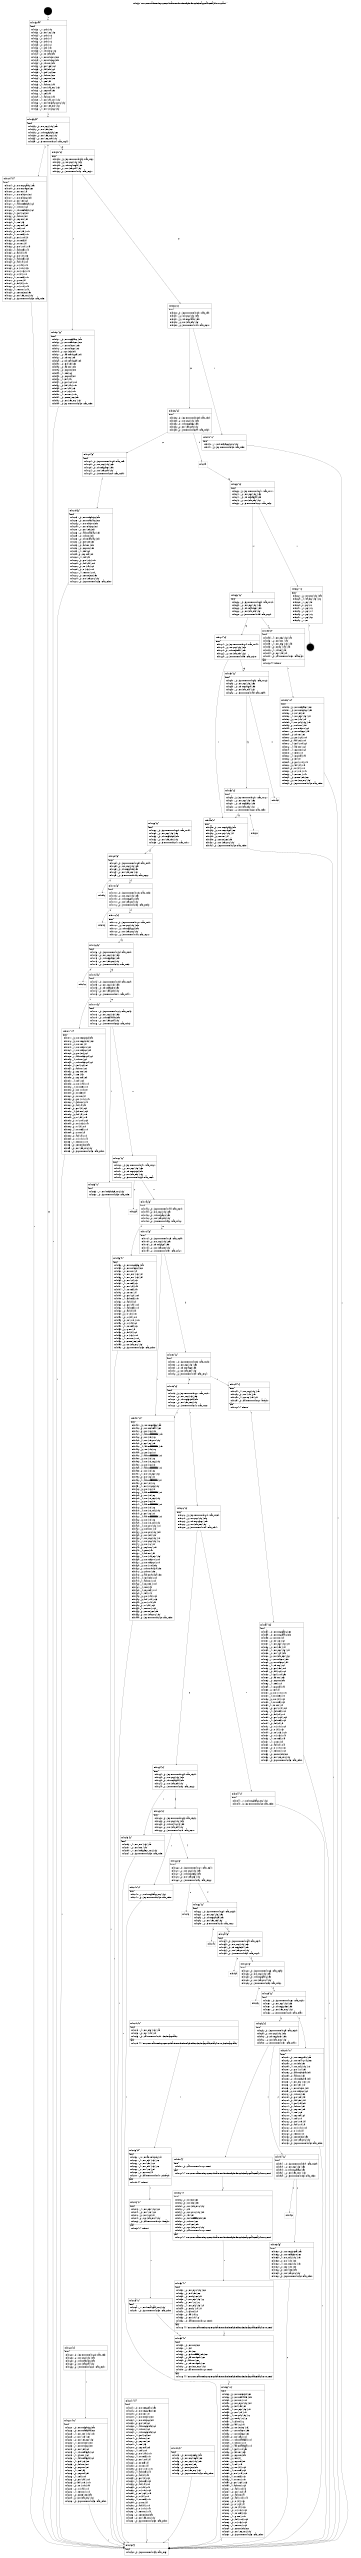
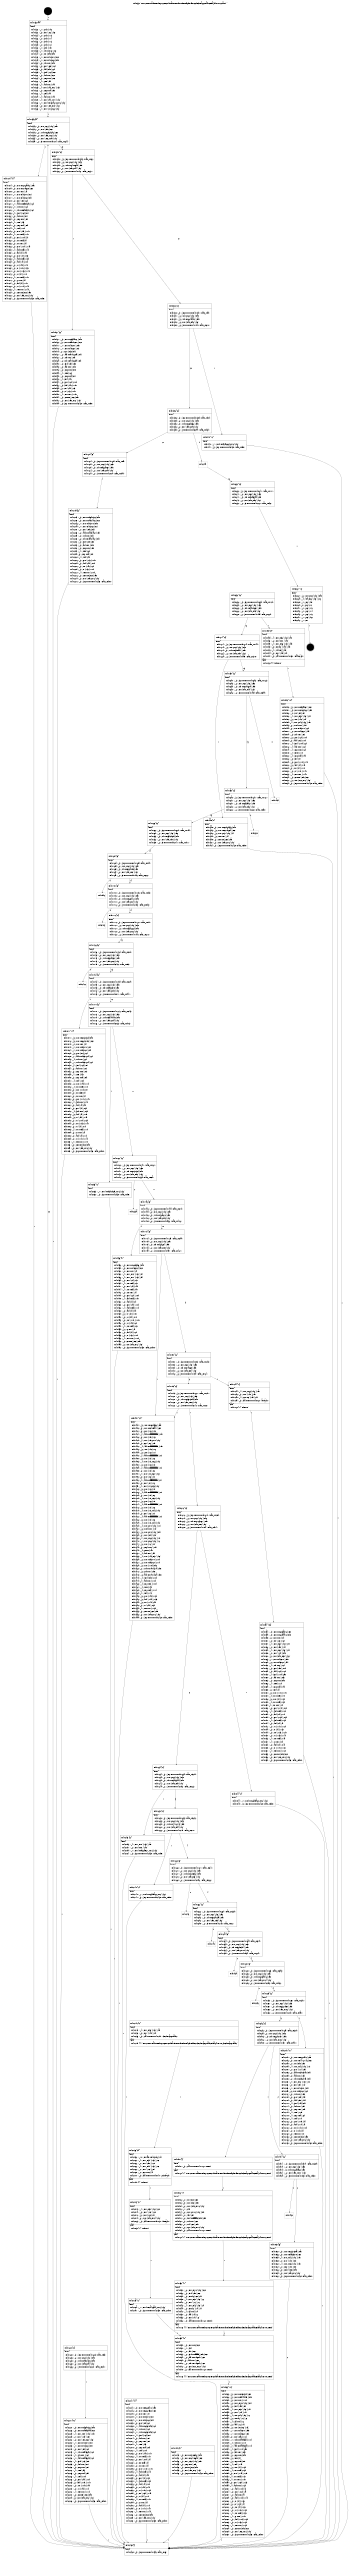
edge "0x40163c [28]" -> "0x401658 [28]": removed, label "17"
edge "0x4016ac [28]" -> "0x401aae [27]": now "0x4016ac [28]" -> "0x4016c8 [28]"
